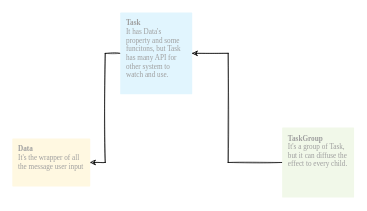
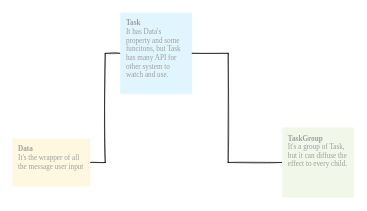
edge "TaskGroup It's a group of Task, but it can diffuse the effect to every child." -> "Task It has Data's property and some funcitons, but Task has many API for other system to watch and use.": arrowhead classic -> none
edge "Task It has Data's property and some funcitons, but Task has many API for other system to watch and use." -> "Data It's the wrapper of all the message user input": arrowhead classic -> none
